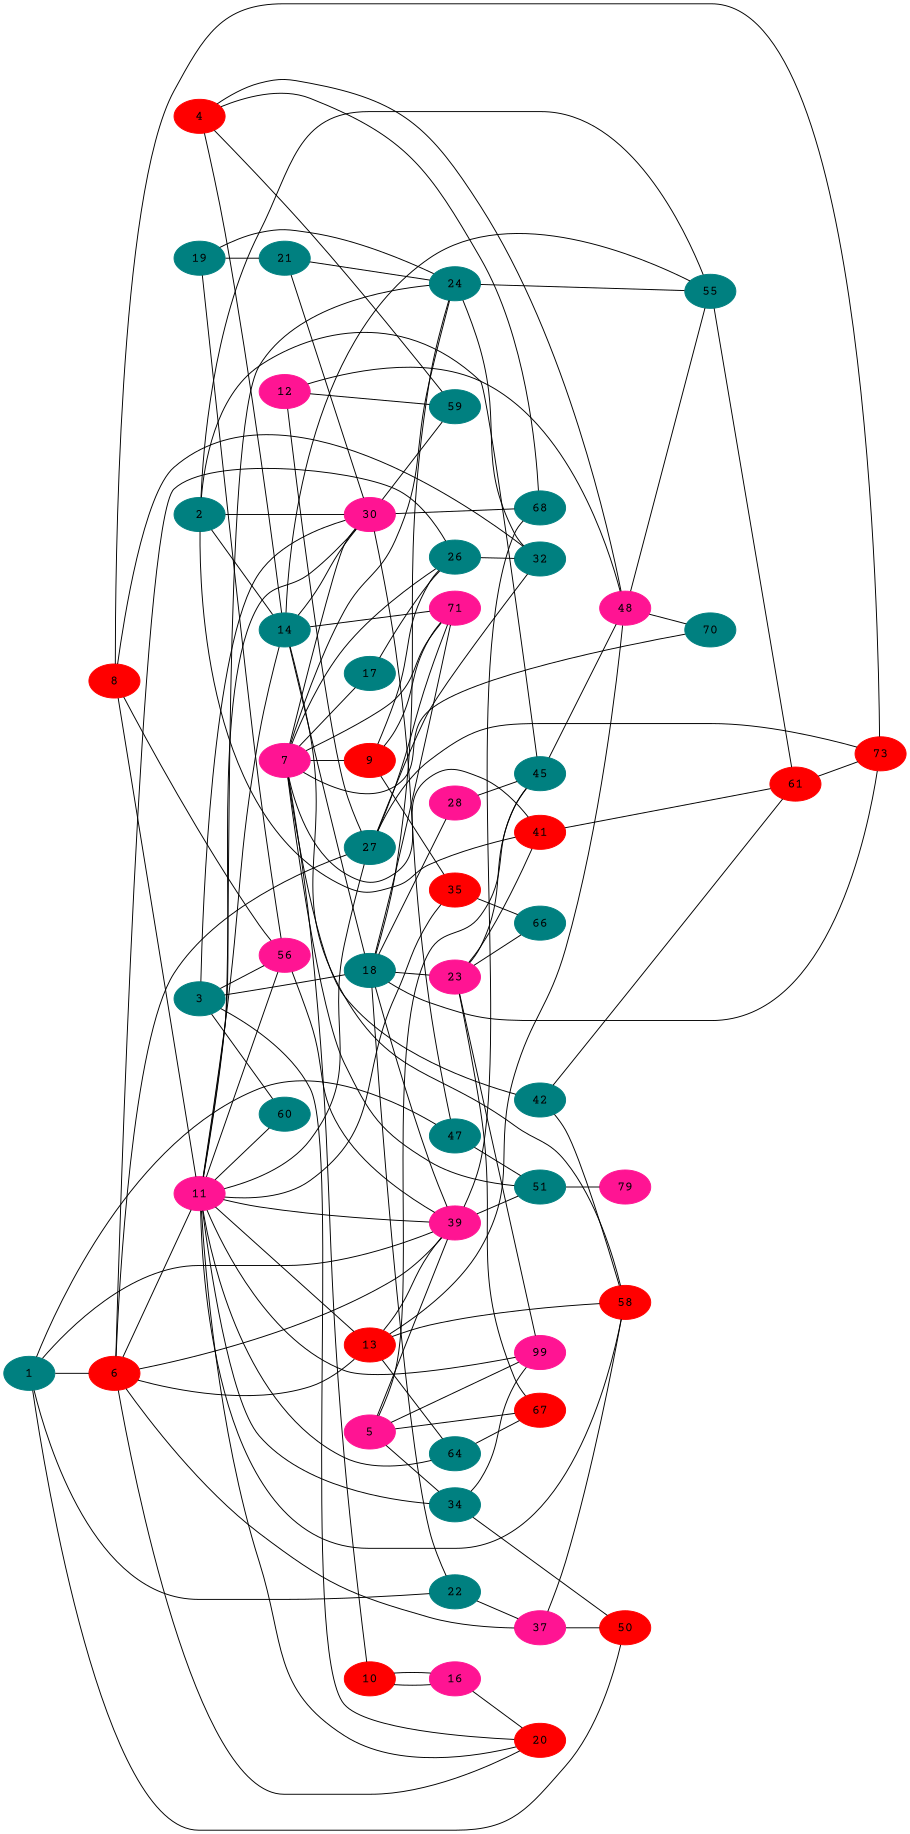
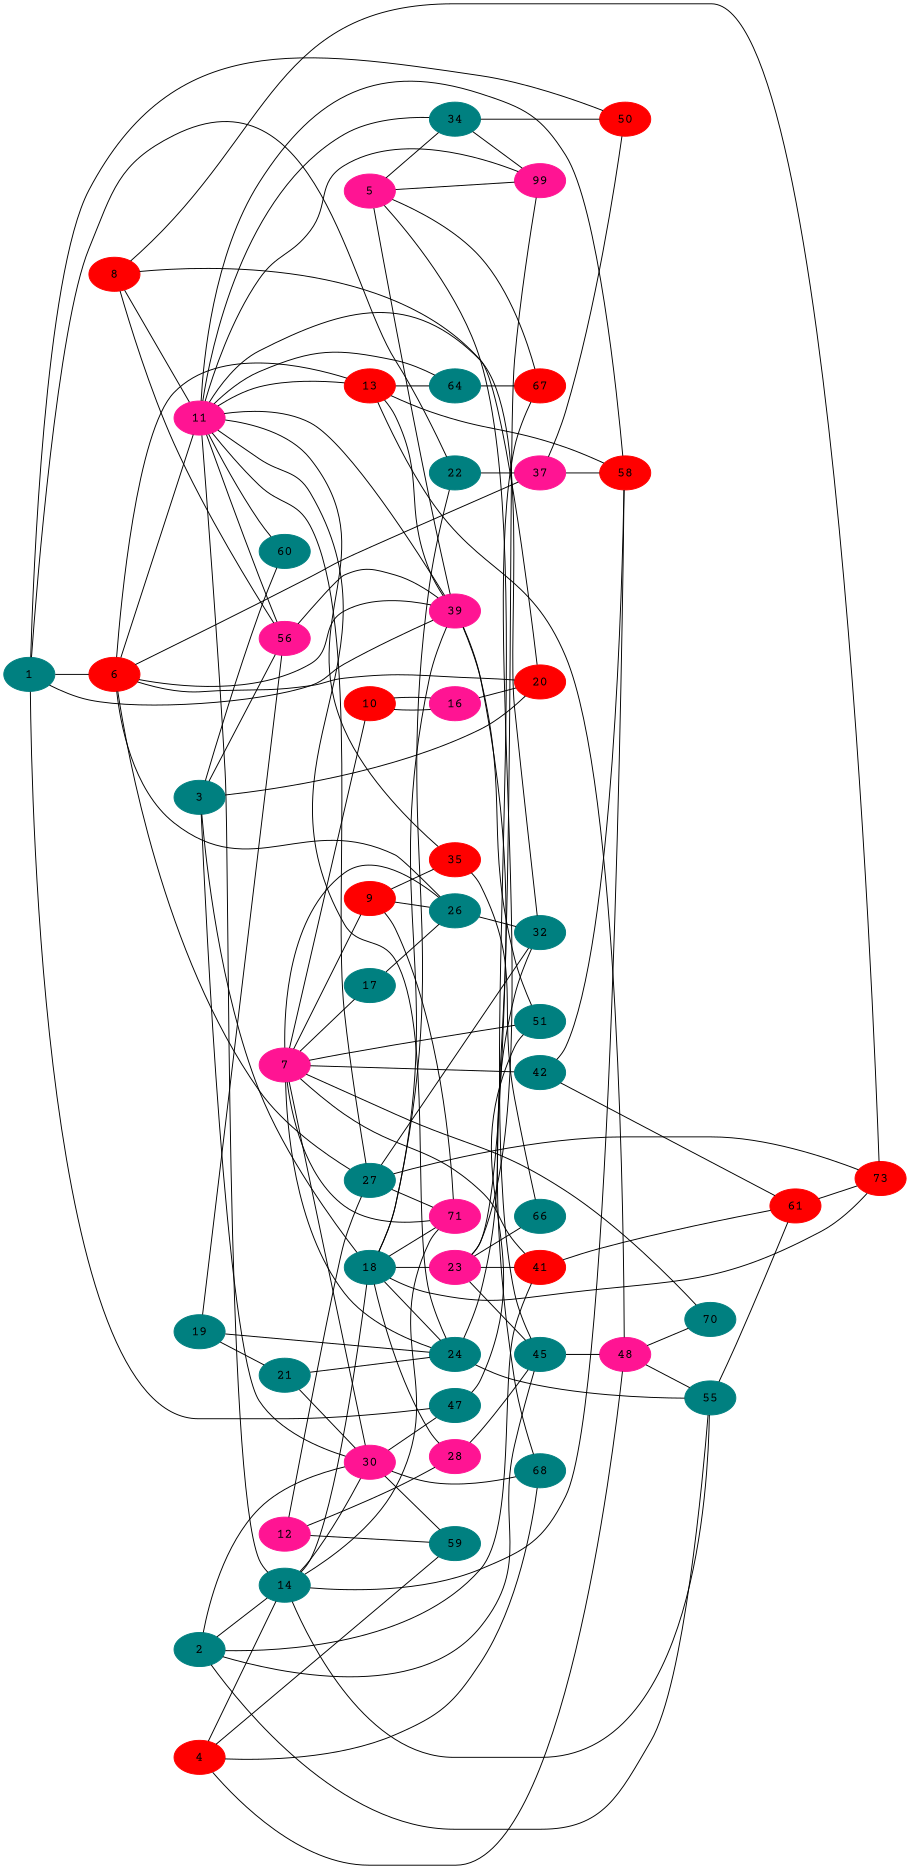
edge "12" -- "48": now "12" -- "28"
edge "30" -- "11": removed
node "79": removed
